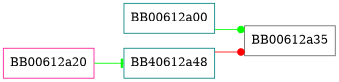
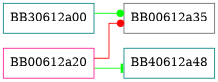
node "BB00612a00": label "BB00612a00" -> "BB30612a00"
edge "BB40612a48" -> "BB00612a35": now "BB00612a20" -> "BB00612a35"
